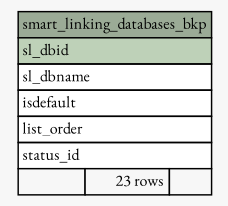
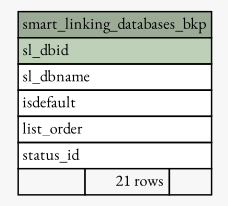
node "smart_linking_databases_bkp": text "23 rows" -> "21 rows"
